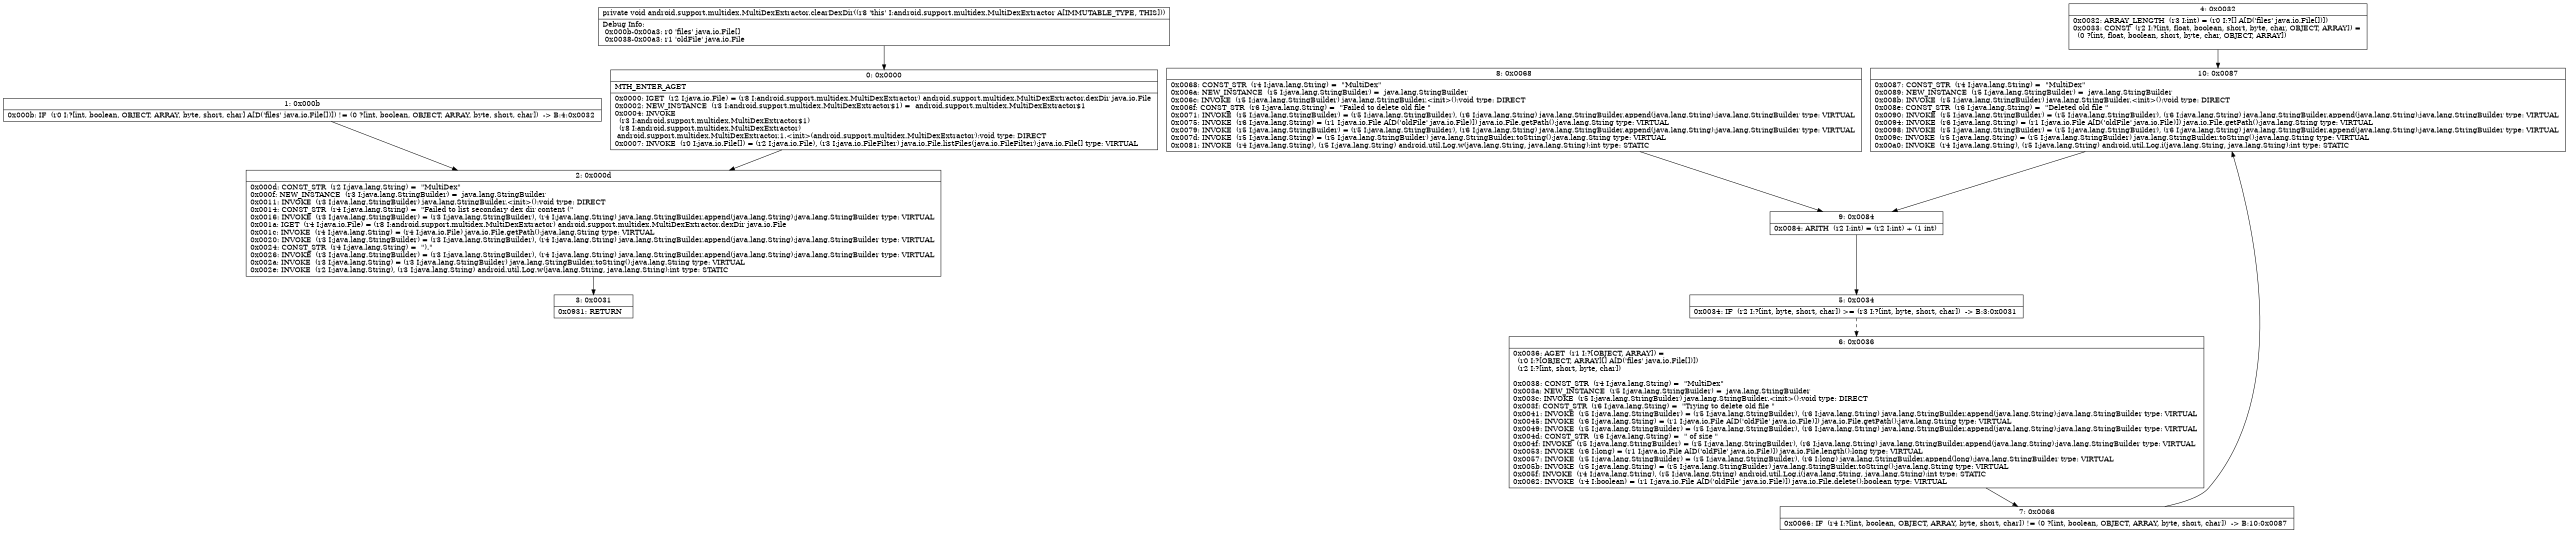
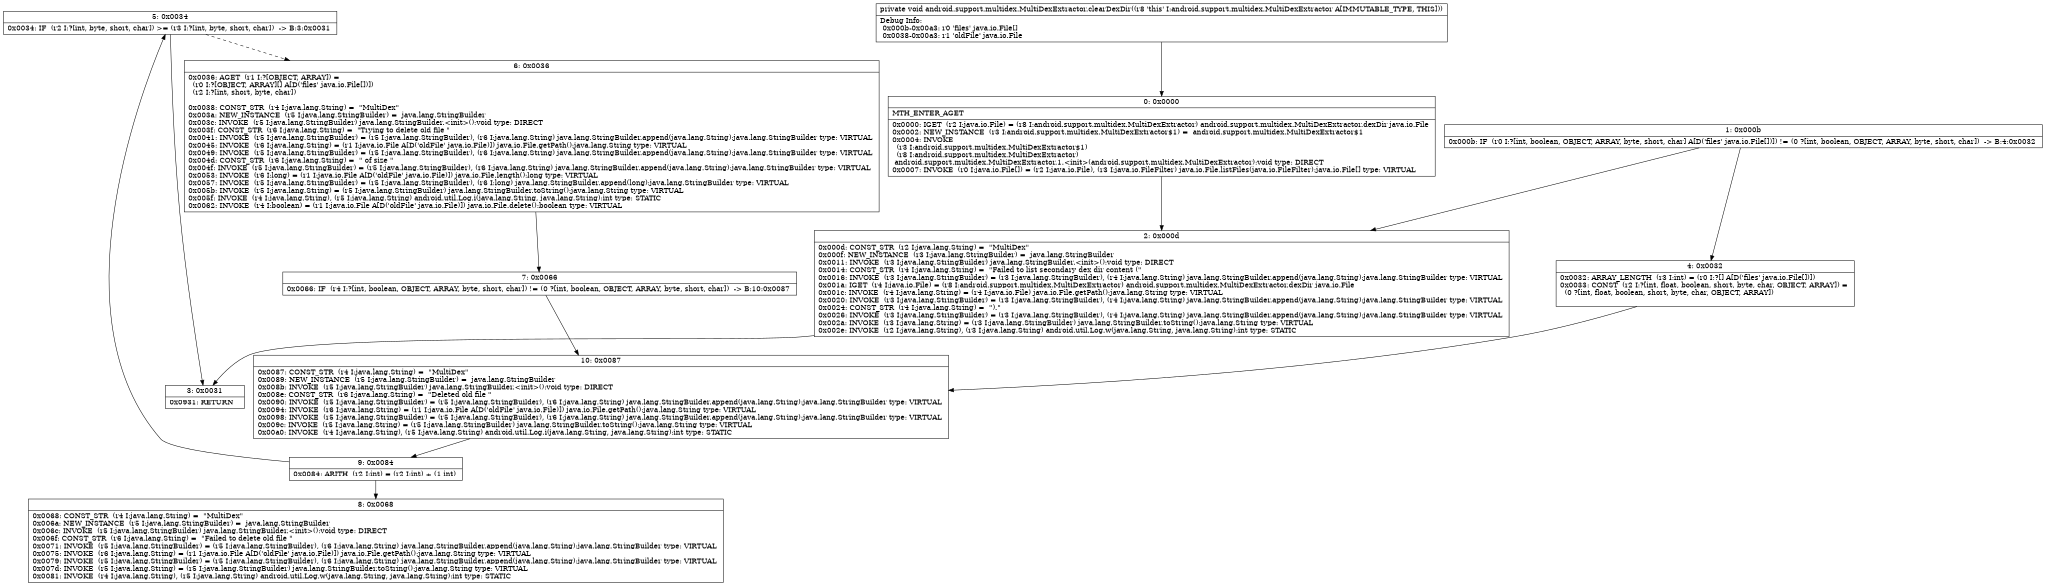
edge "8: 0x0068" -> "9: 0x0084": reversed
edge "1: 0x000b" -> "4: 0x0032": added
edge "5: 0x0034" -> "3: 0x0031": added
